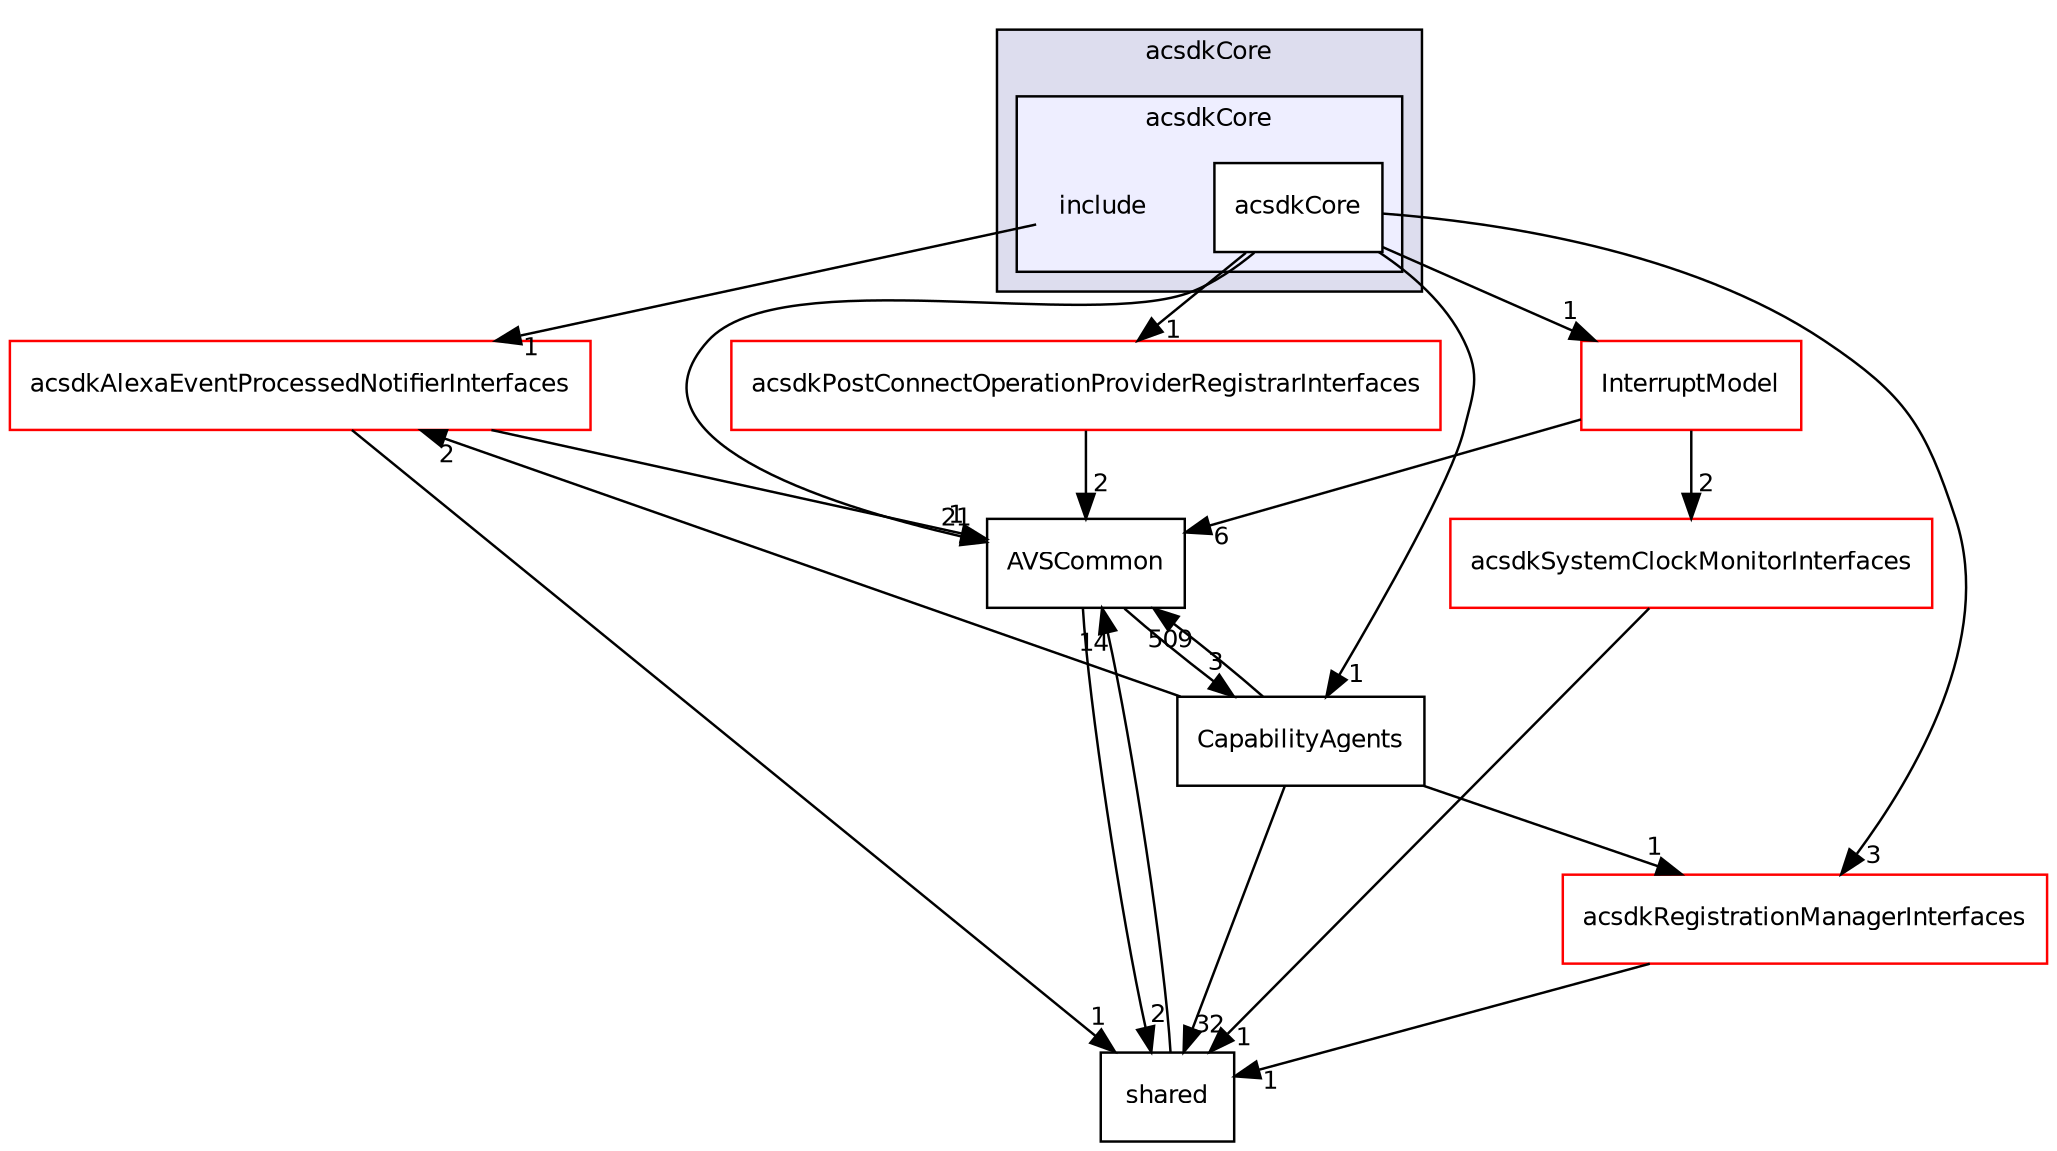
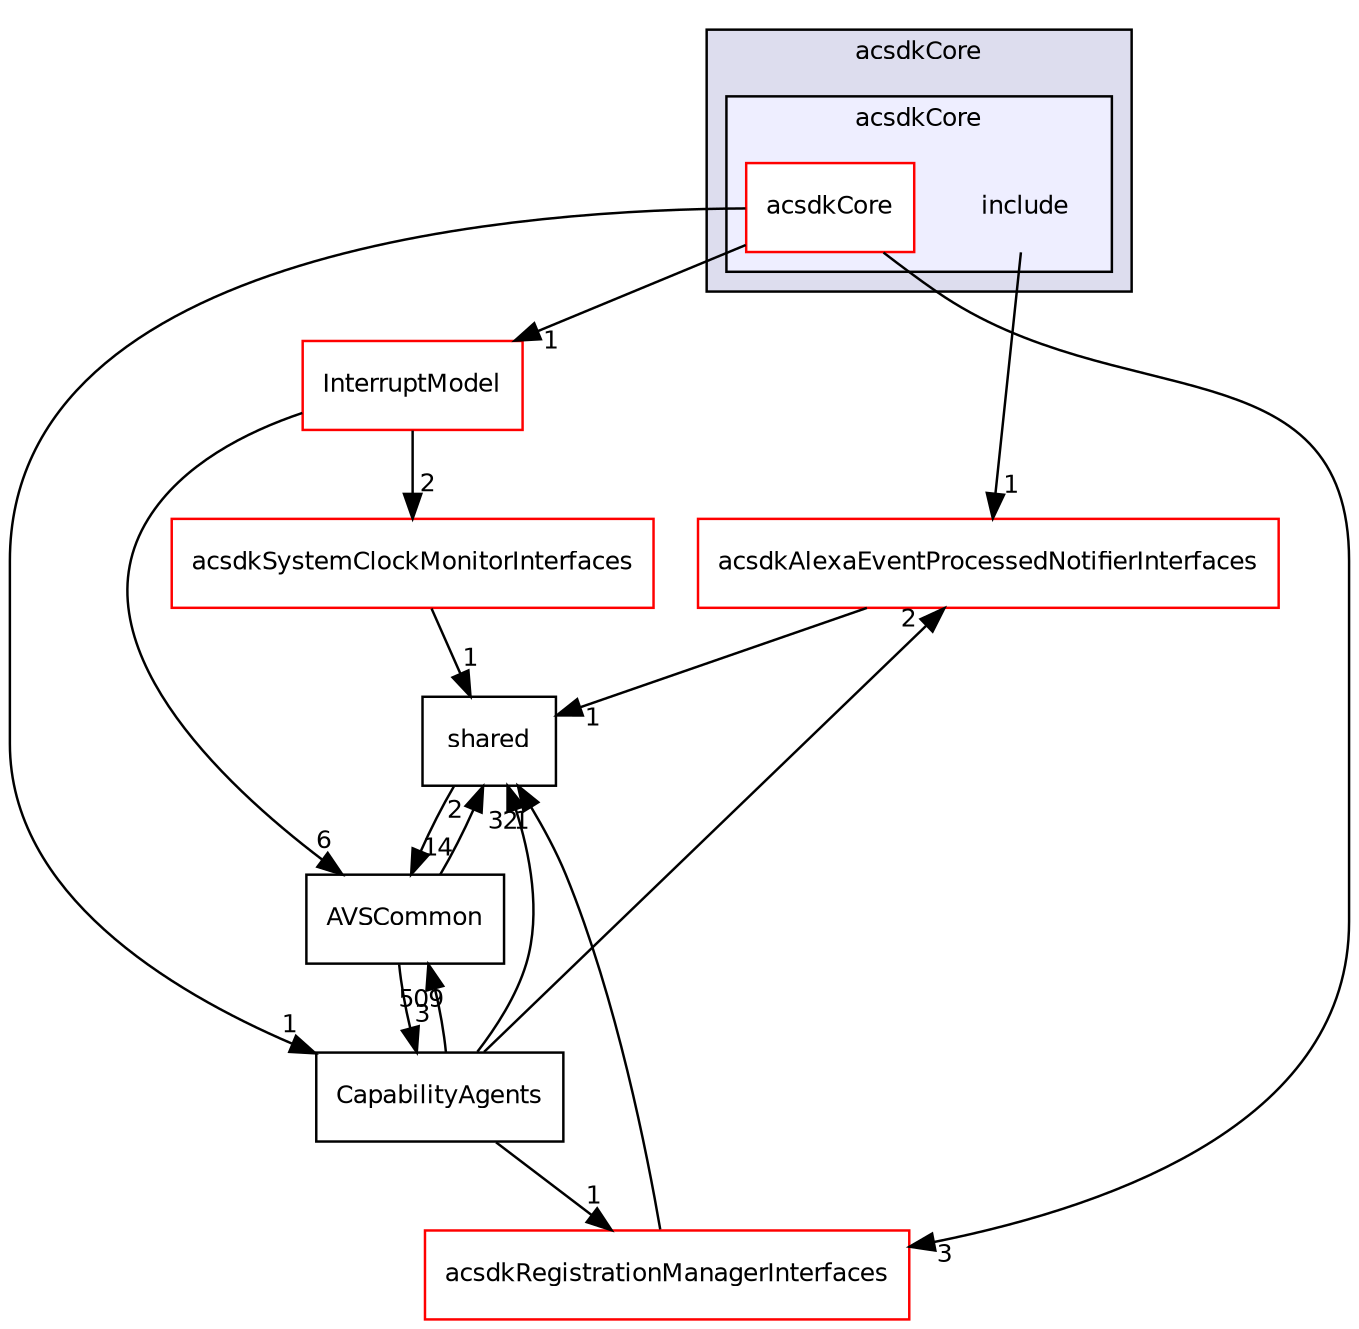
node "acsdkCore": color black -> red
edge "acsdkCore" -> "AVSCommon": removed
node "acsdkPostConnectOperationProviderRegistrarInterfaces": removed
edge "acsdkAlexaEventProcessedNotifierInterfaces" -> "AVSCommon": removed
